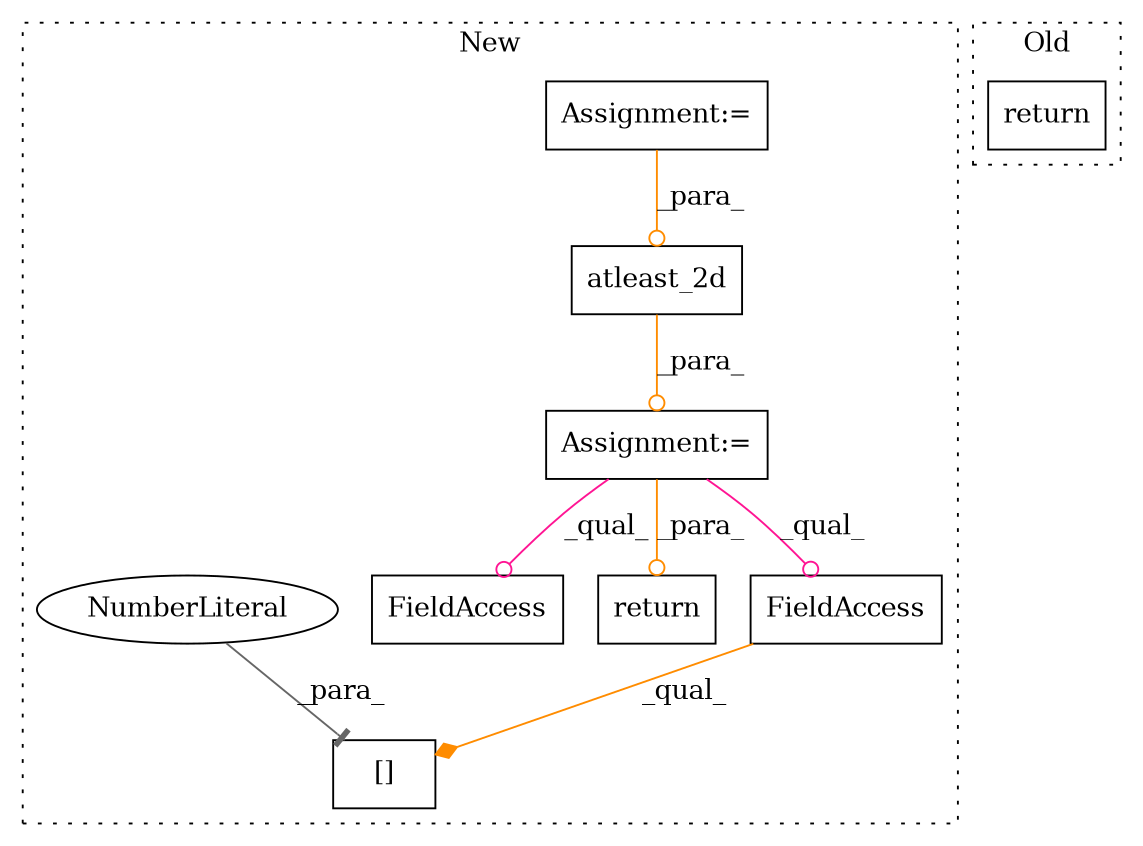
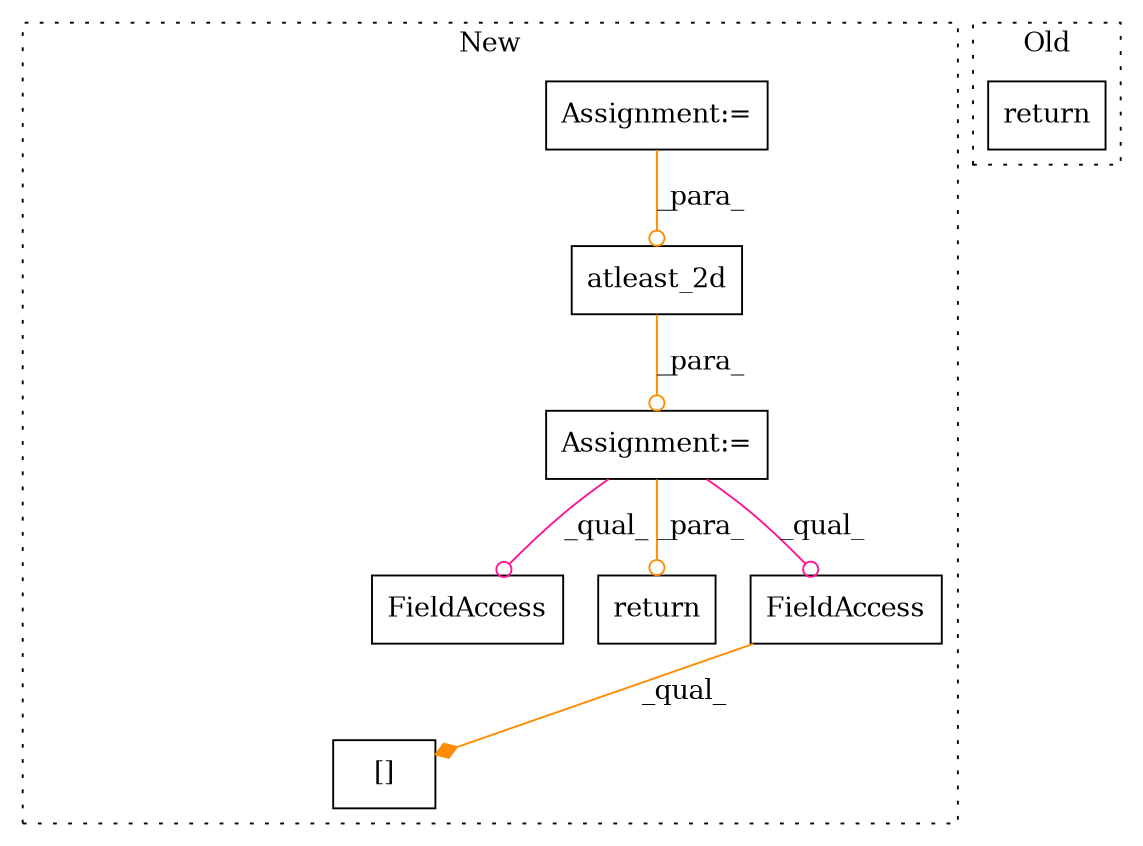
node "NumberLiteral": removed
